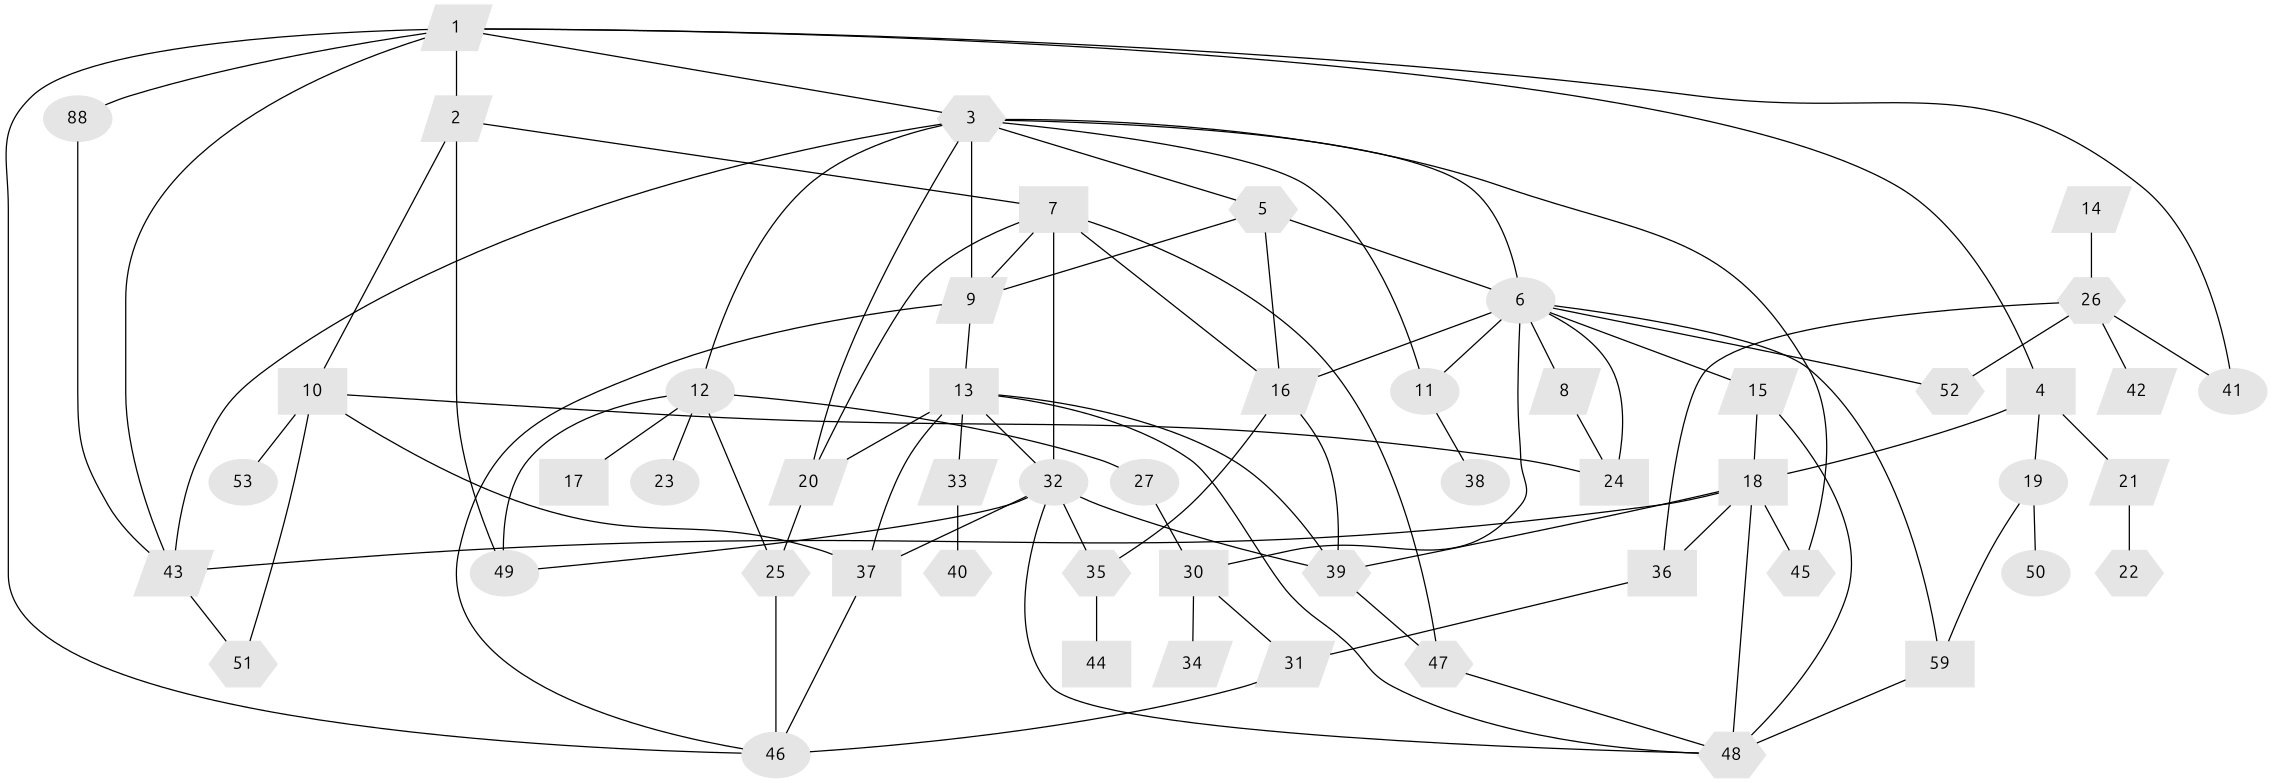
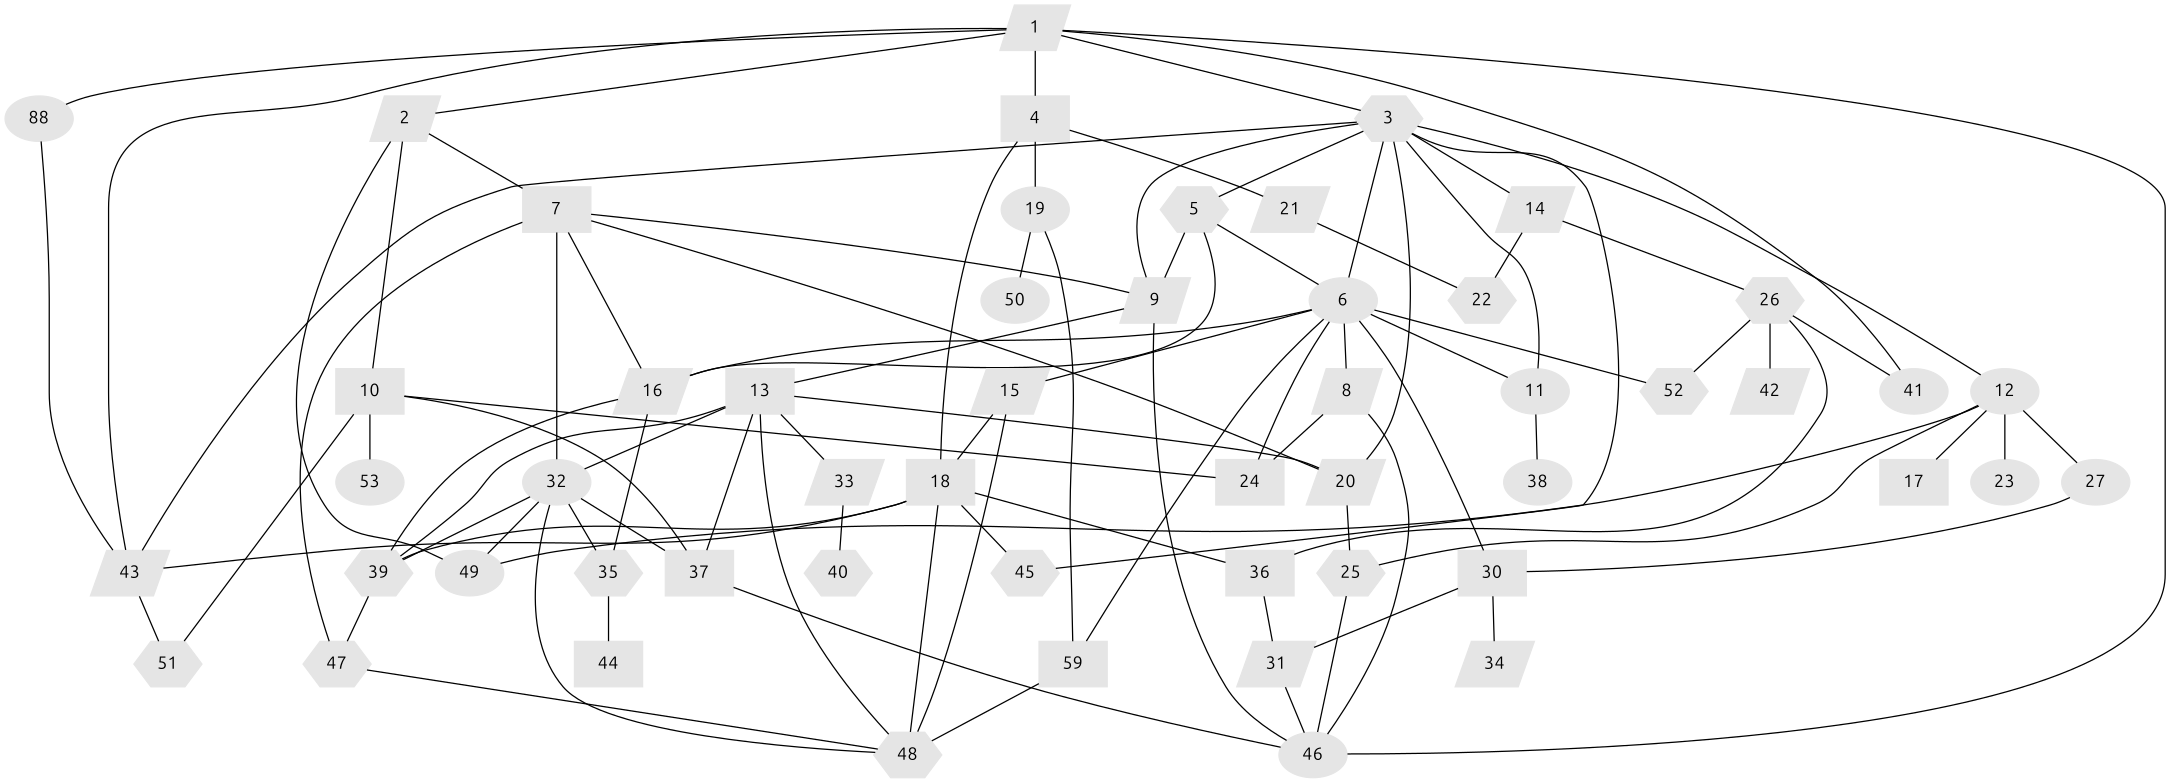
edge "3" -- "14": added
edge "14" -- "22": added
edge "8" -- "46": added
